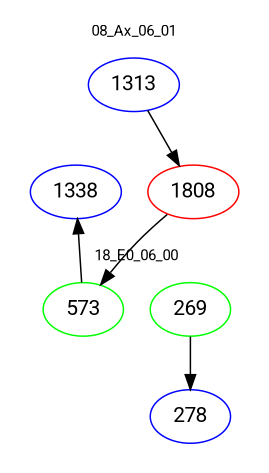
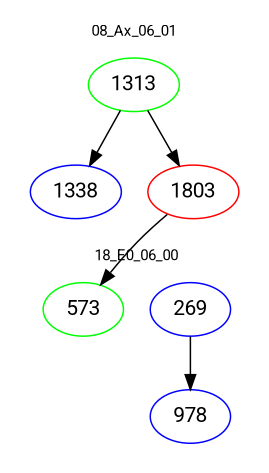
node "1313": color blue -> green
node "1808": label "1808" -> "1803"
edge "573" -> "1338": now "1313" -> "1338"
node "269": color green -> blue
node "278": label "278" -> "978"
